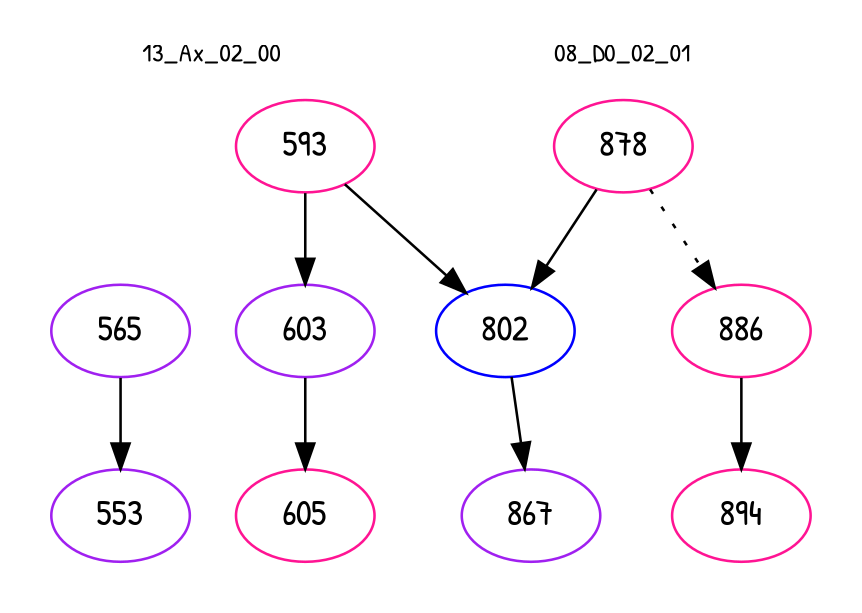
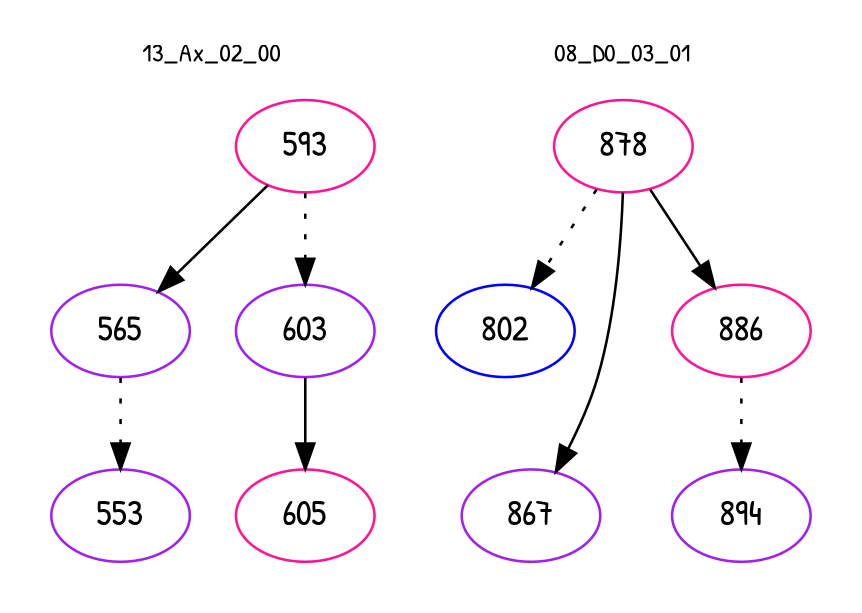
cluster "08_D0_02_01": label "08_D0_02_01" -> "08_D0_03_01"
edge "593" -> "802": now "593" -> "565"
edge "593" -> "603": style solid -> dotted
edge "878" -> "802": style solid -> dotted
edge "878" -> "886": style dotted -> solid
edge "802" -> "867": now "878" -> "867"
edge "565" -> "553": style solid -> dotted
edge "886" -> "894": style solid -> dotted
node "894": color deeppink -> purple
